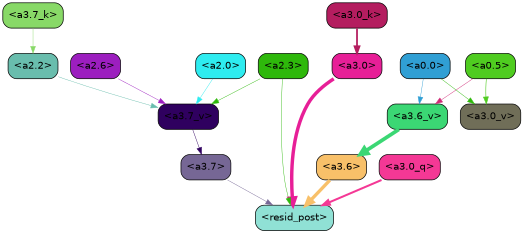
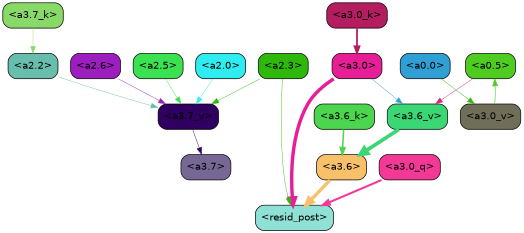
node "<a2.5>": added
edge "<a0.0>" -> "<a3.6_v>": now "<a3.0>" -> "<a3.6_v>"
edge "<a0.5>" -> "<a3.0_v>": reversed
node "<a3.6_k>": added
edge "<a3.7>" -> "<resid_post>": removed
